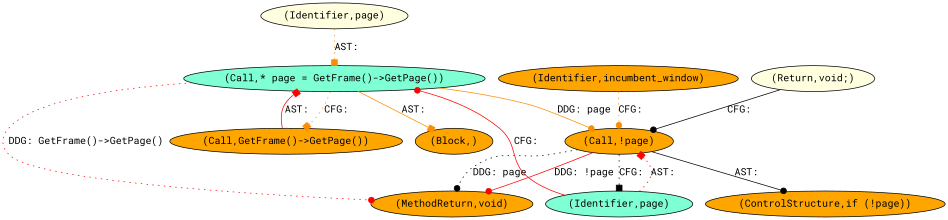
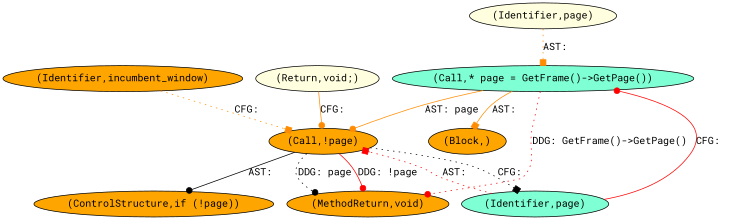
edge "(Identifier,incumbent_window)" -> "(Call,!page)": arrowhead dot -> box
edge "(Return,void;)" -> "(Call,!page)": color black -> darkorange
edge "(Call,* page = GetFrame()->GetPage())" -> "(Call,!page)": label "DDG: page" -> "AST: page"
node "(Call,GetFrame()->GetPage())": removed
